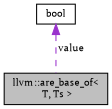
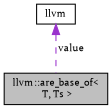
node "bool": label "bool" -> "llvm"
